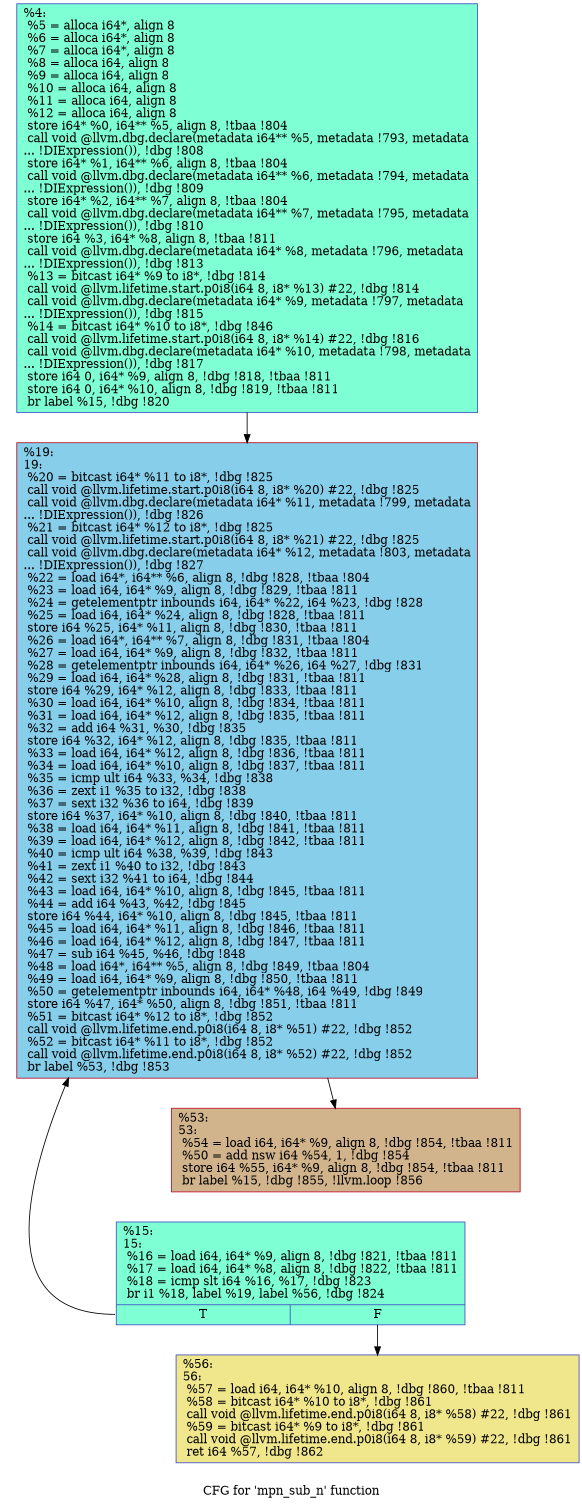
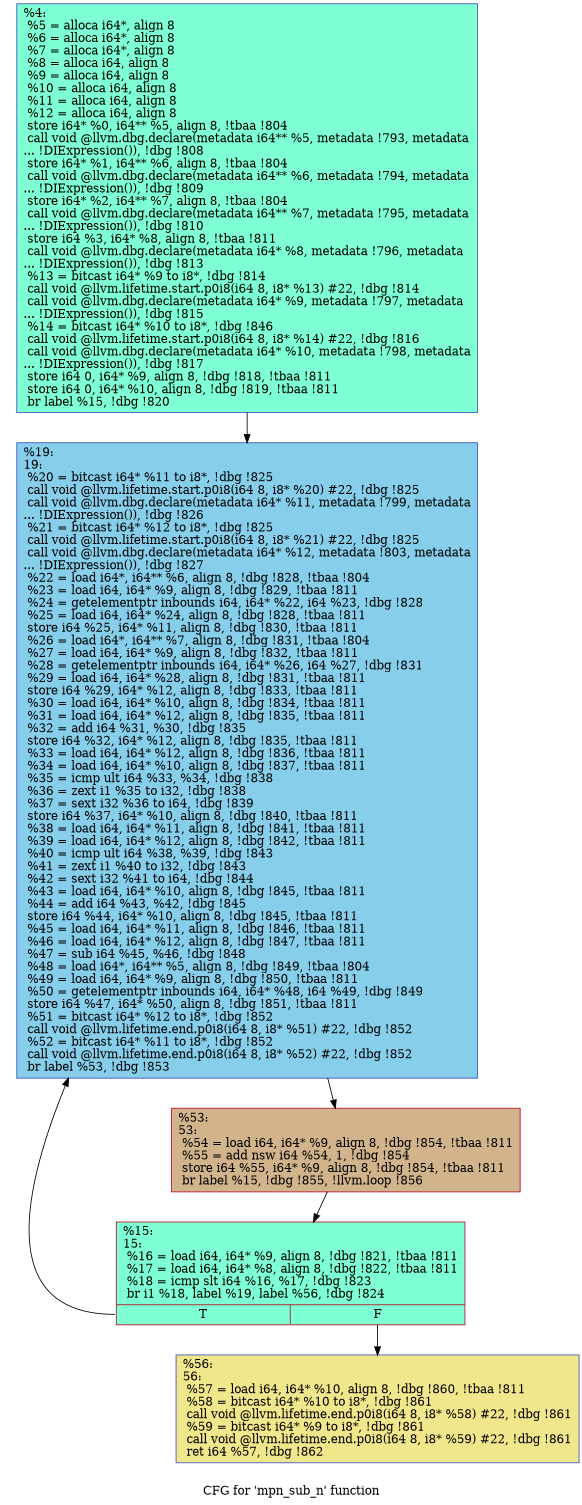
node "%19:": color #b70d28ff -> #3d50c3ff
node "%53:": text "%50 = add nsw i64 %54, 1, !dbg !854" -> "%55 = add nsw i64 %54, 1, !dbg !854"
edge "%53:" -> "%15:": added
node "%15:": color #3d50c3ff -> #b70d28ff
